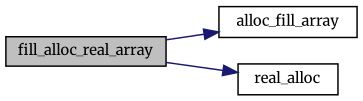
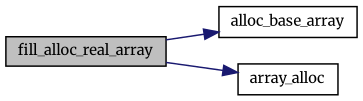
node "alloc_fill_array": label "alloc_fill_array" -> "alloc_base_array"
node "real_alloc": label "real_alloc" -> "array_alloc"
